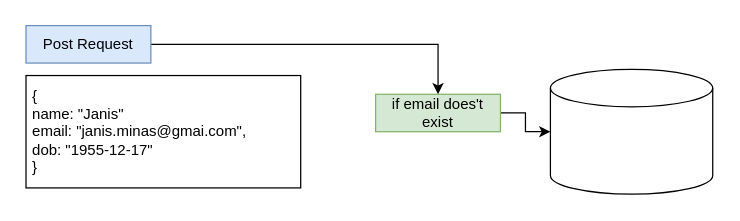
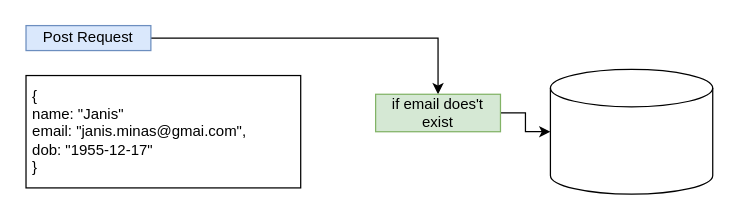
node "Post Request": size 125x38 -> 125x25
